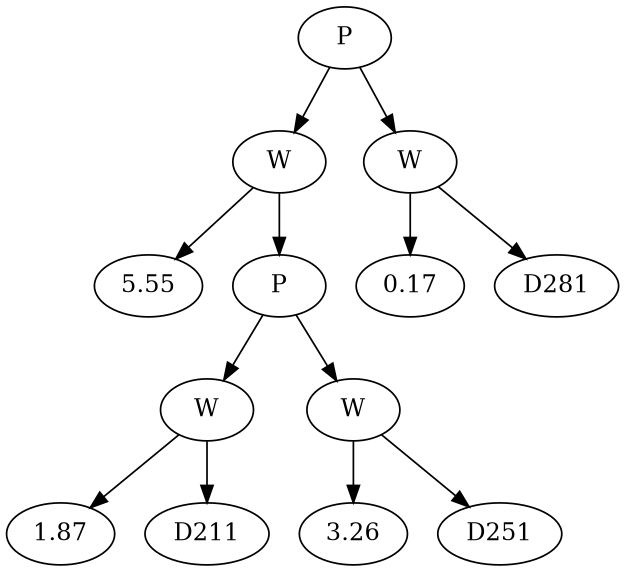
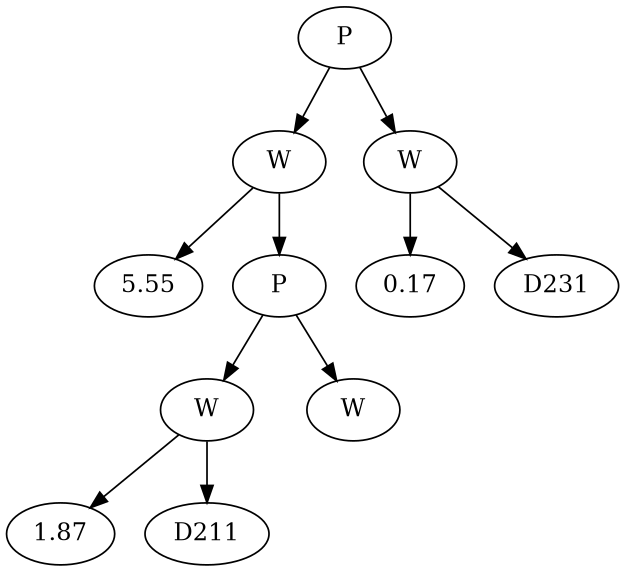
node "D281": label "D281" -> "D231"
node "3.26": removed
node "D251": removed
